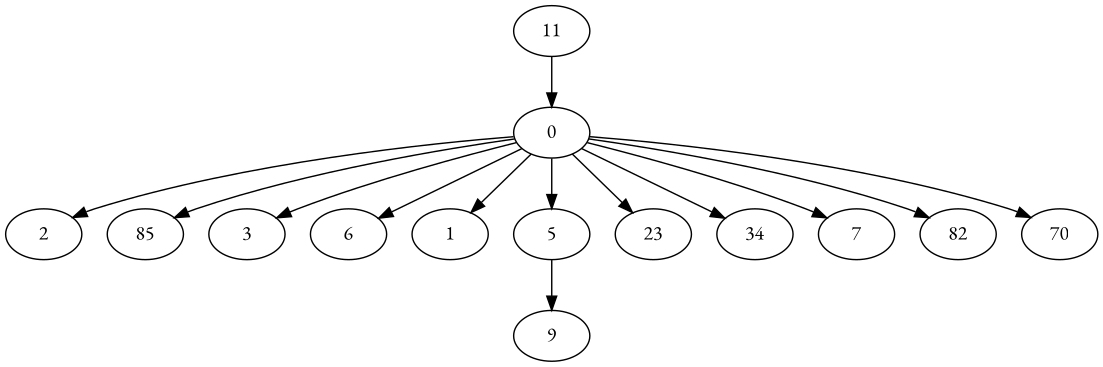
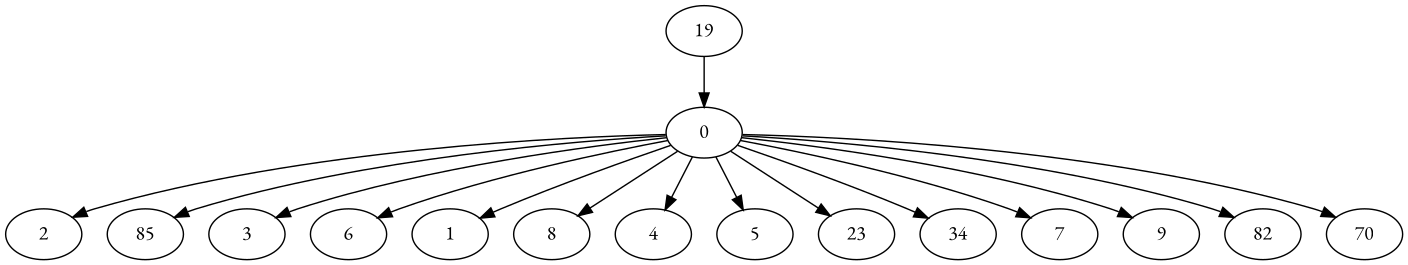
node "11": label "11" -> "19"
node "8": added
node "4": added
edge "5" -> "9": now "0" -> "9"
